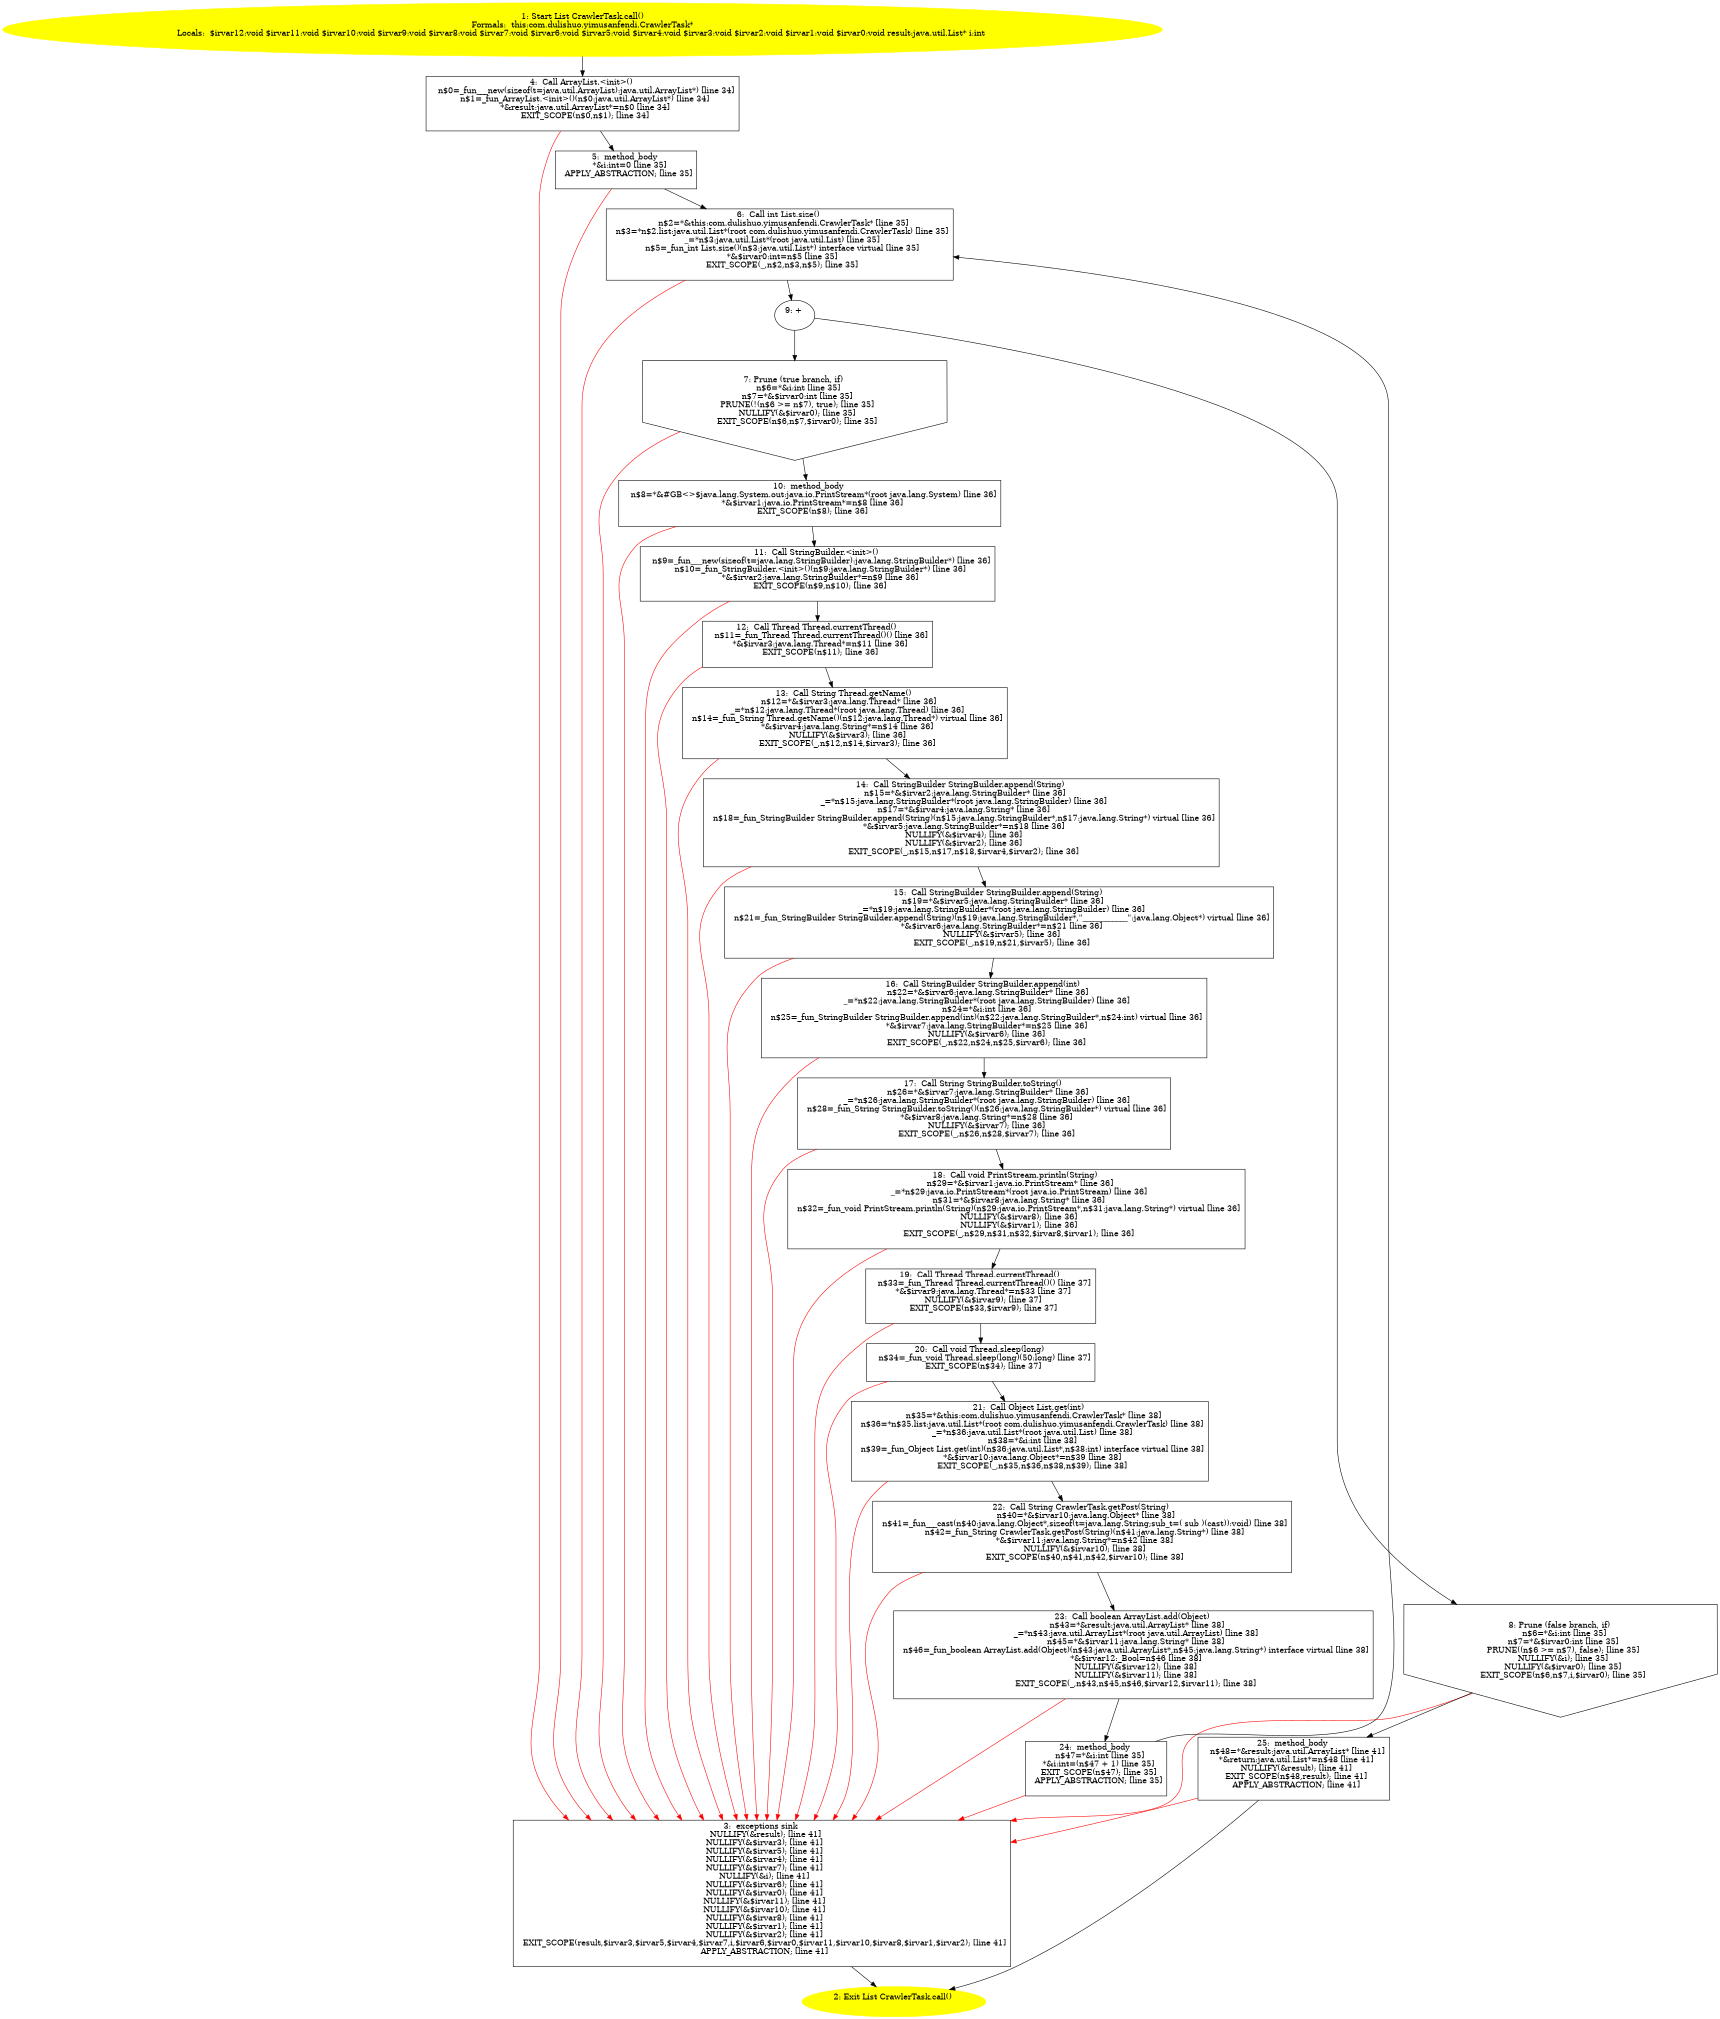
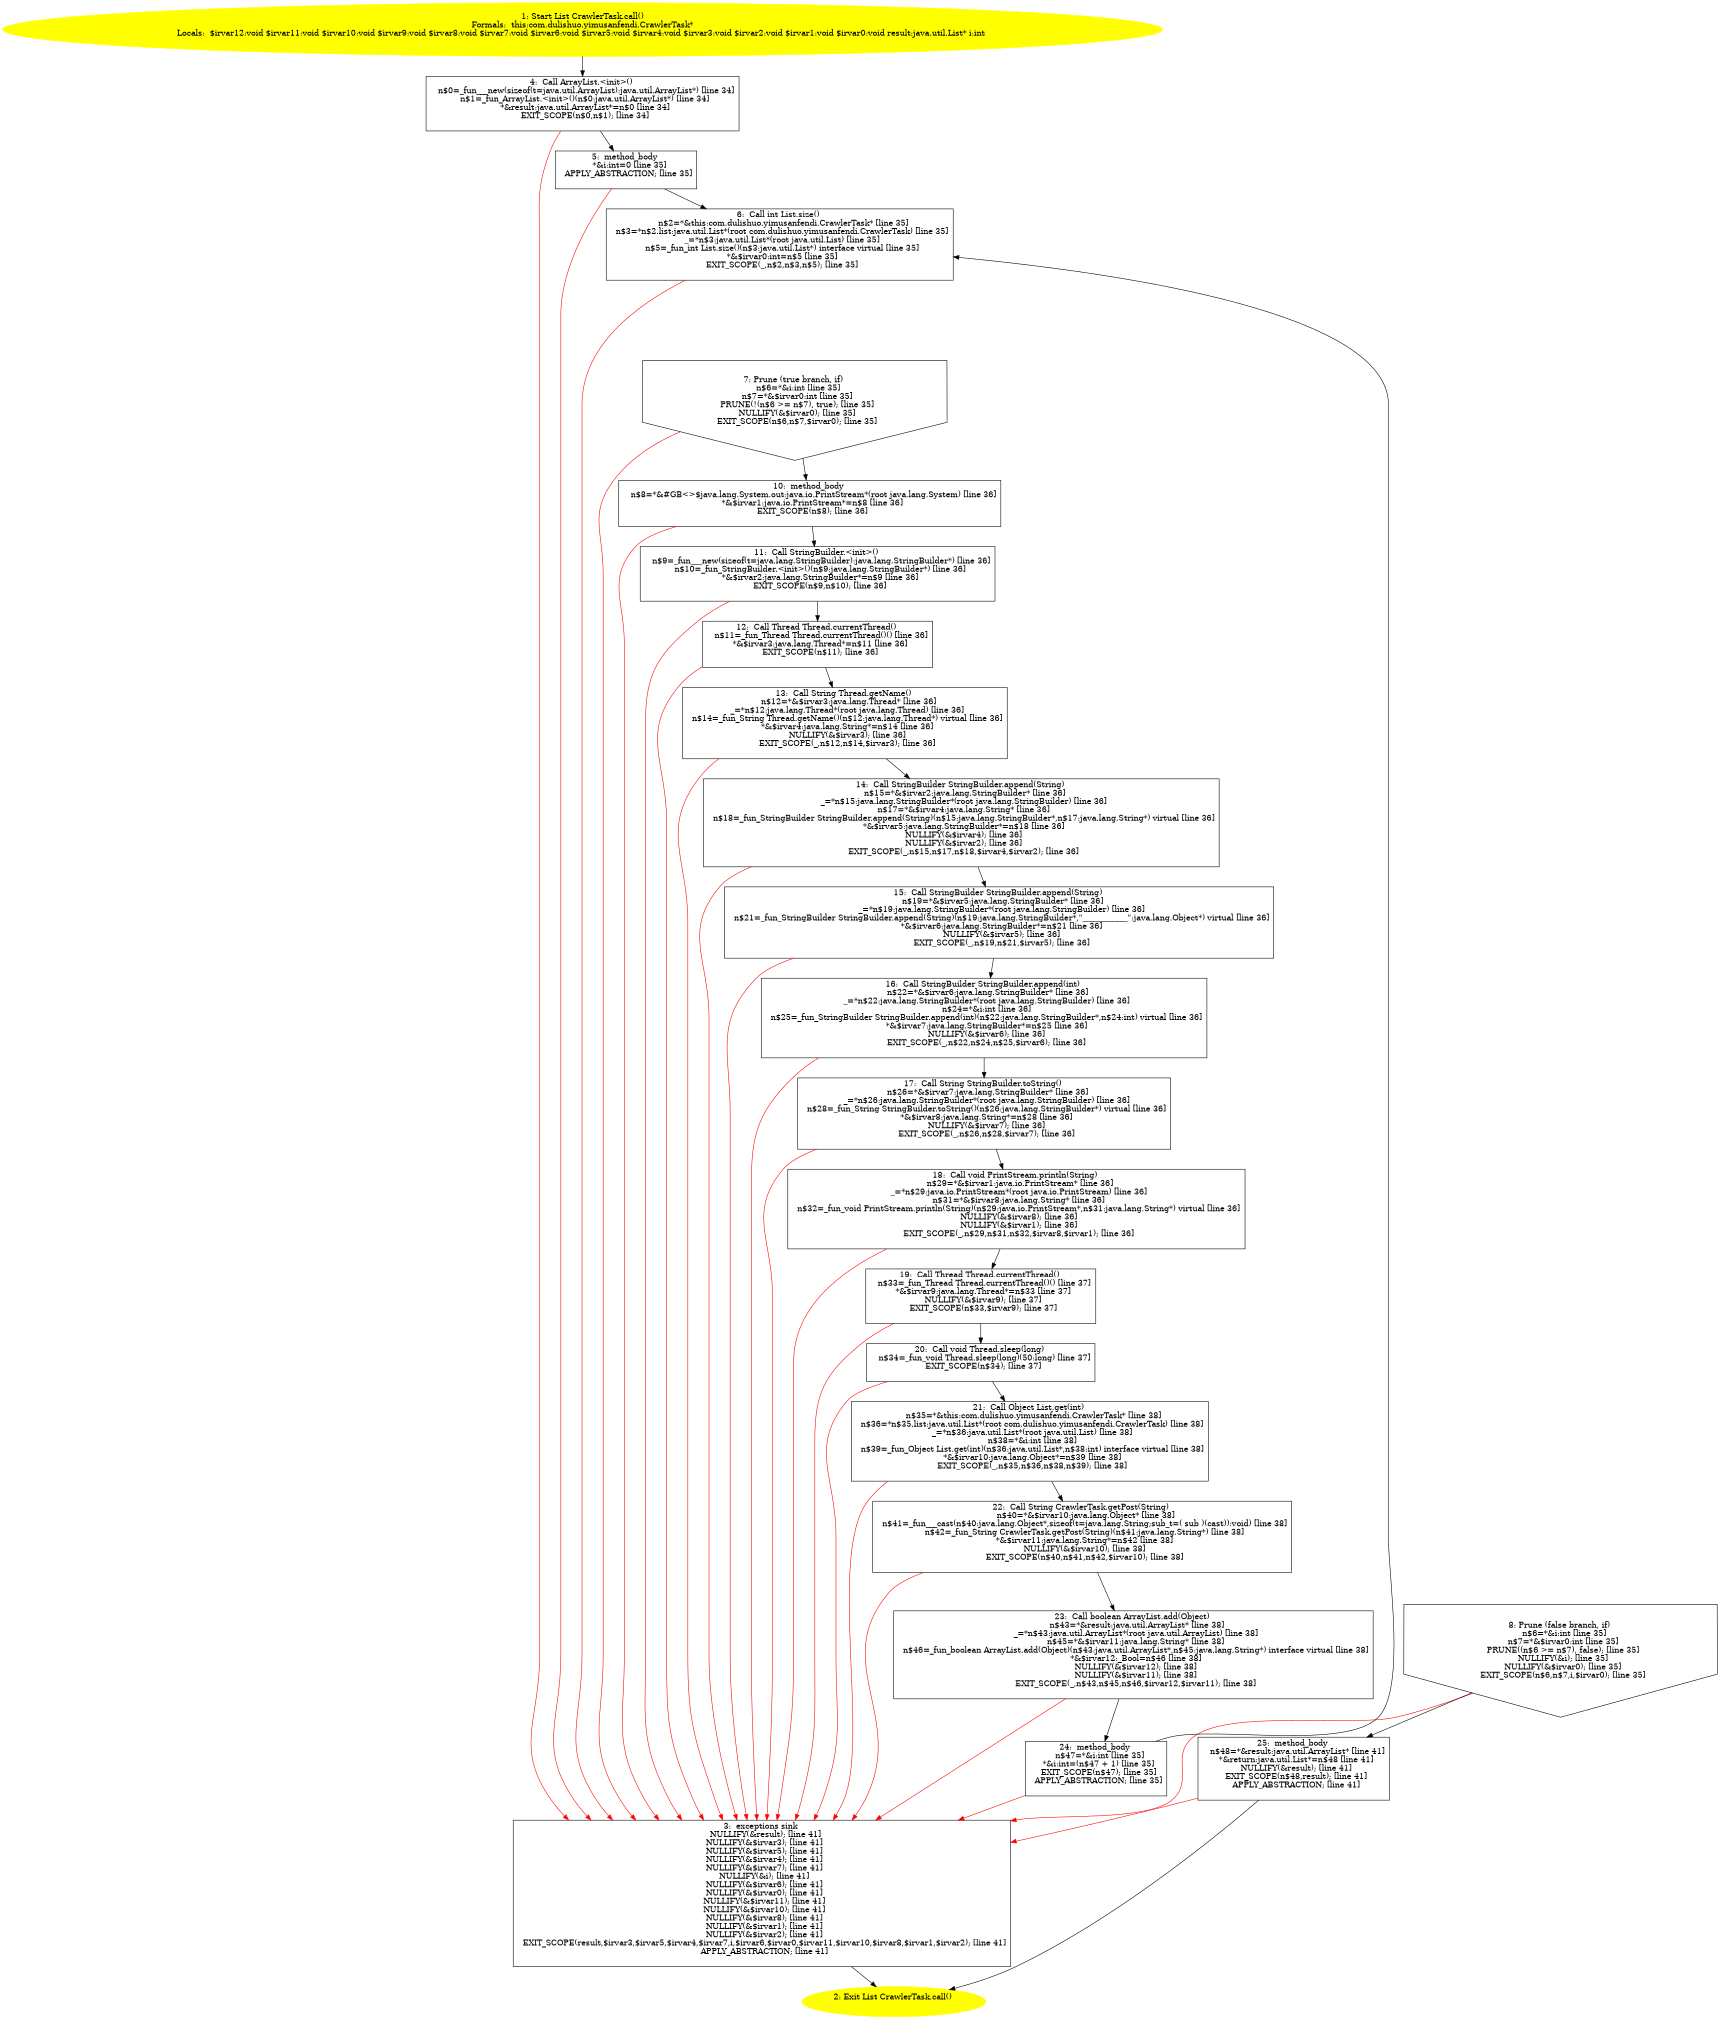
node "9: +": removed
